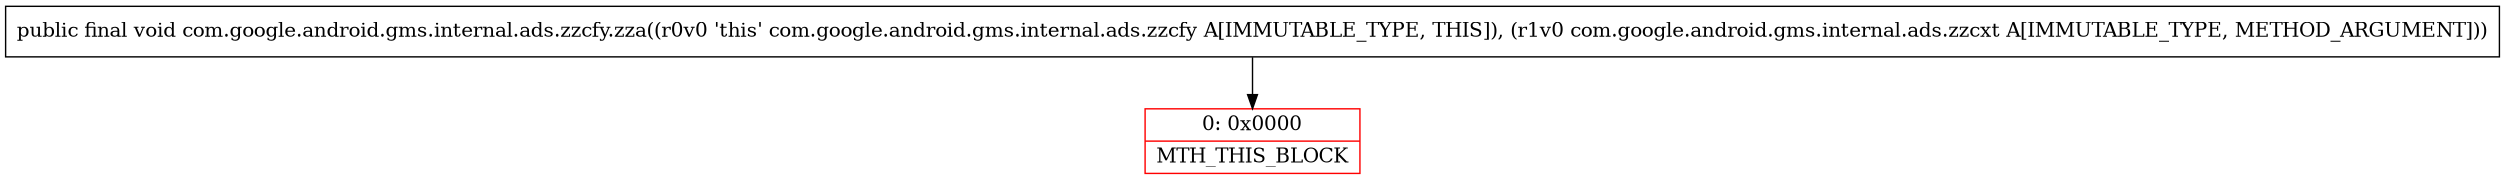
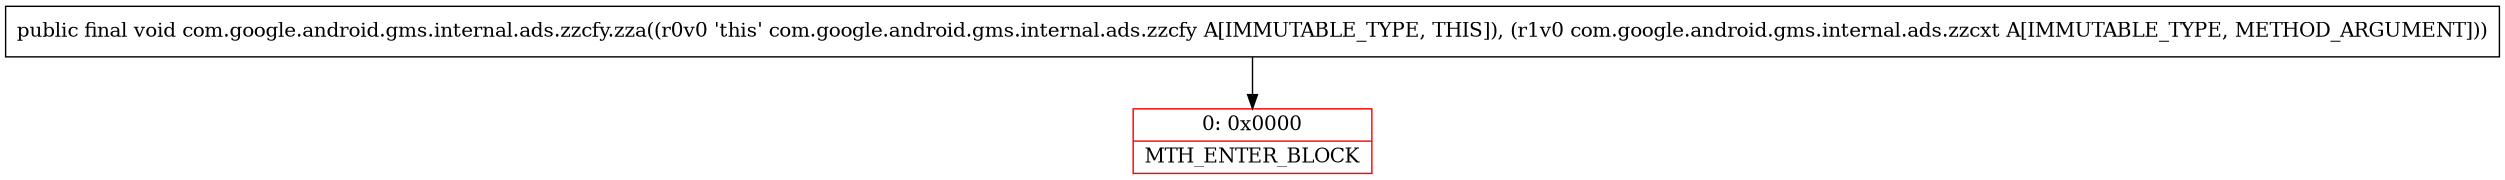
node "0: 0x0000": text "MTH_THIS_BLOCK" -> "MTH_ENTER_BLOCK"
